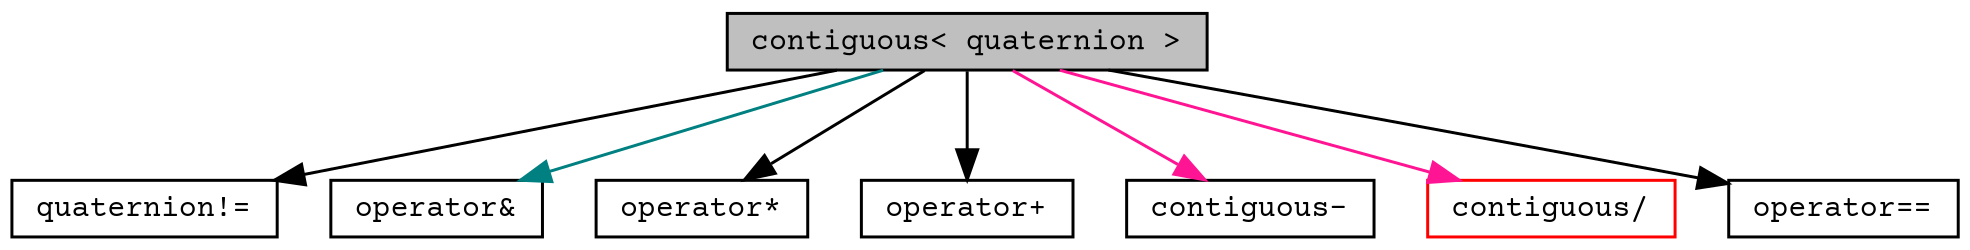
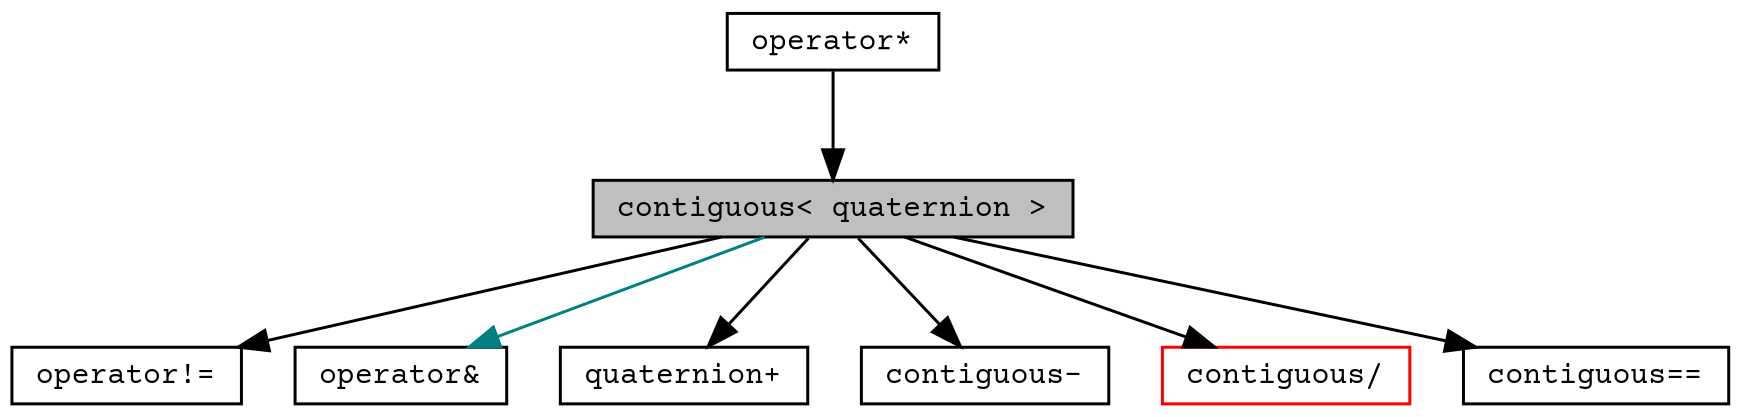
edge "contiguous< quaternion >" -> "operator*": reversed
edge "contiguous< quaternion >" -> "contiguous-": color deeppink -> black
edge "contiguous< quaternion >" -> "contiguous/": color deeppink -> black
node "quaternion!=": label "quaternion!=" -> "operator!="
node "operator+": label "operator+" -> "quaternion+"
node "operator==": label "operator==" -> "contiguous=="
